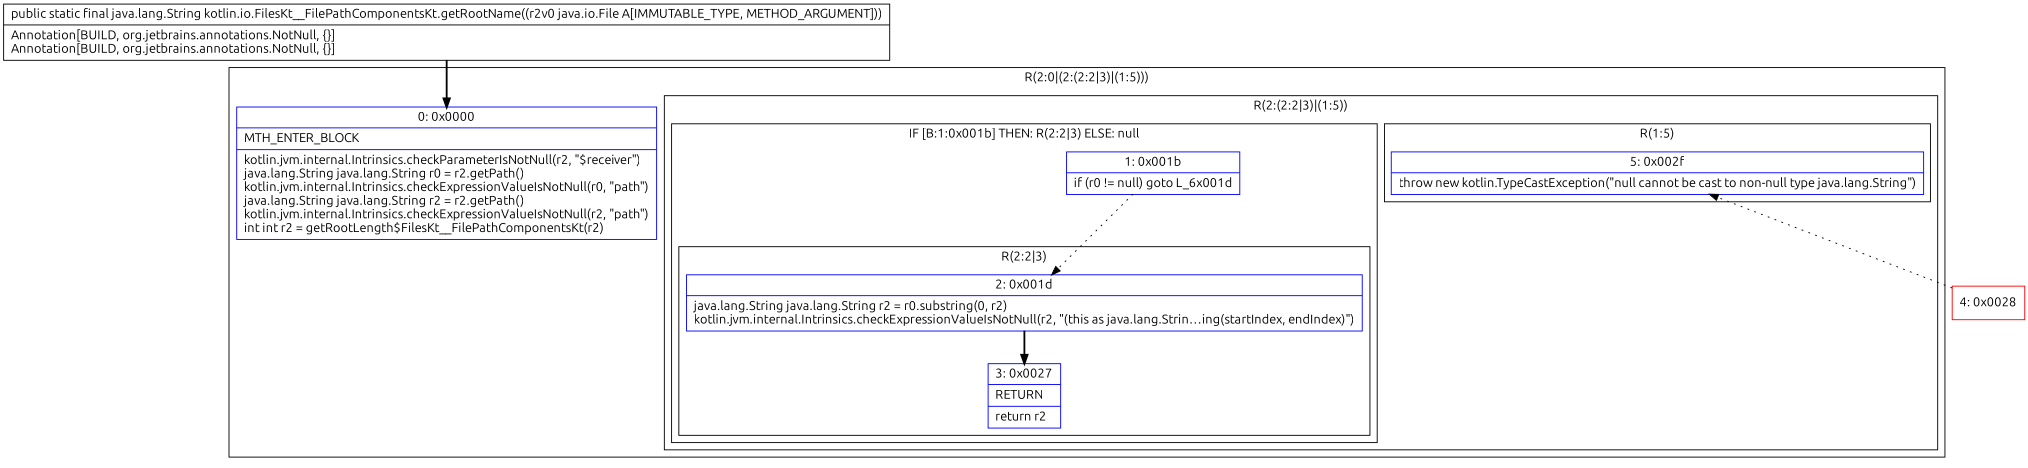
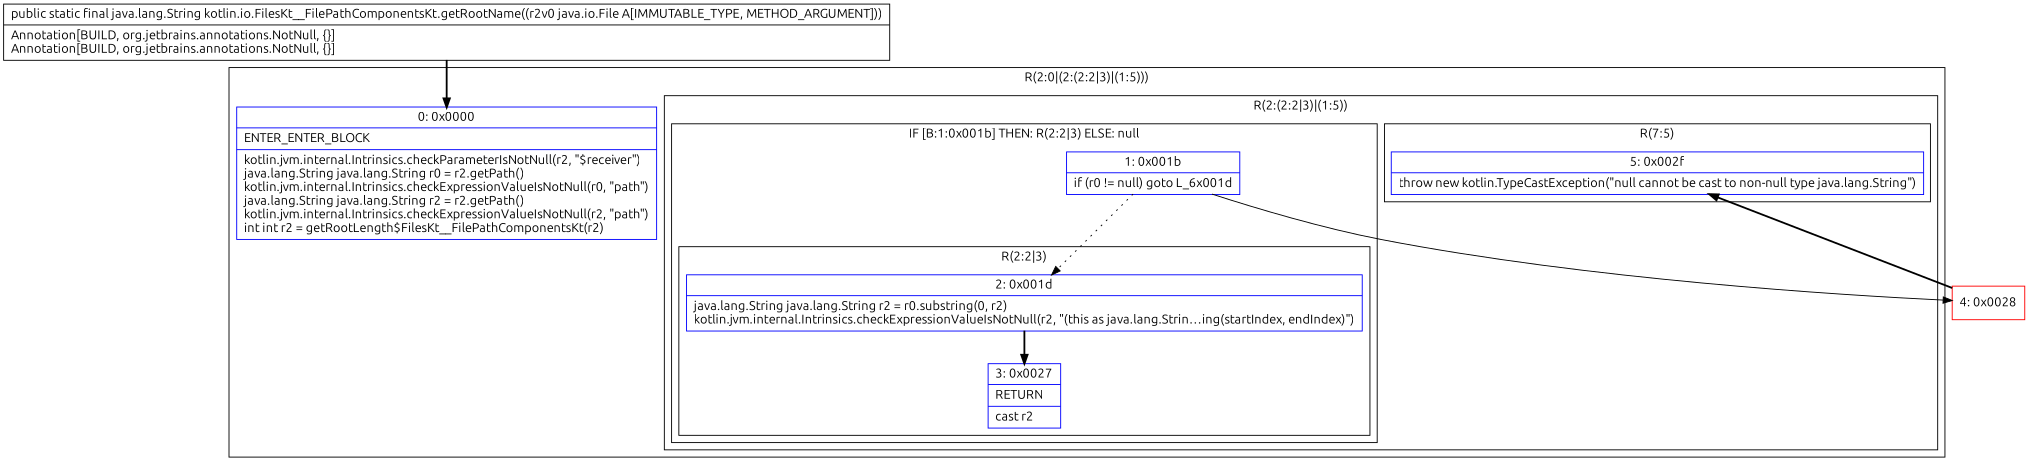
cluster "R(1:5)": label "R(1:5)" -> "R(7:5)"
node "0: 0x0000": text "MTH_ENTER_BLOCK" -> "ENTER_ENTER_BLOCK"
edge "4: 0x0028" -> "5: 0x002f": style dotted -> bold
edge "1: 0x001b" -> "4: 0x0028": added
node "3: 0x0027": text "return r2" -> "cast r2"
